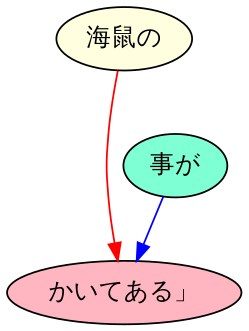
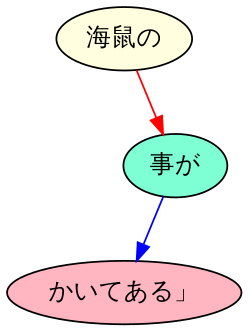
edge "海鼠の" -> "かいてある」": now "海鼠の" -> "事が"
